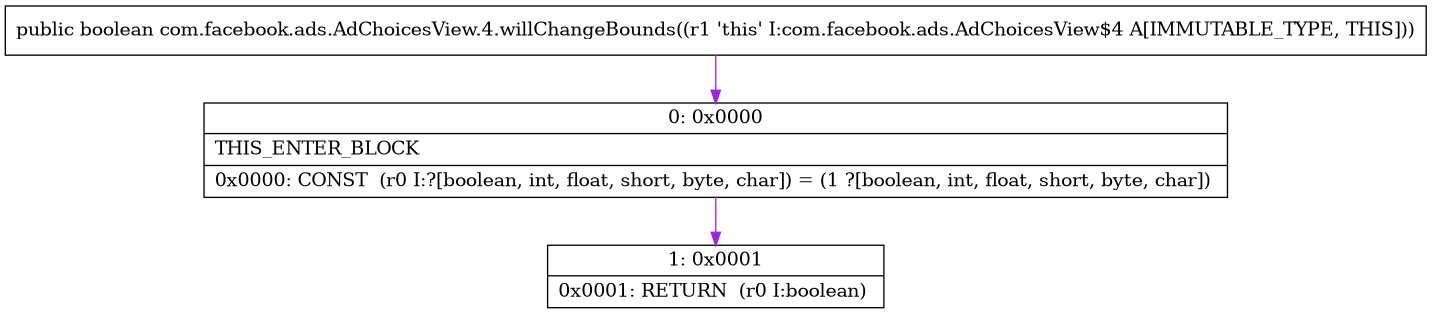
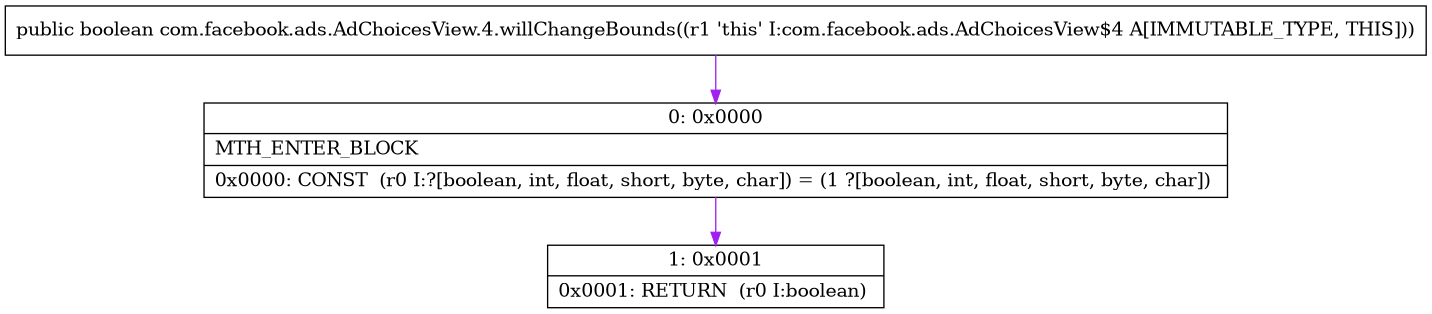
node "0: 0x0000": text "THIS_ENTER_BLOCK" -> "MTH_ENTER_BLOCK"
